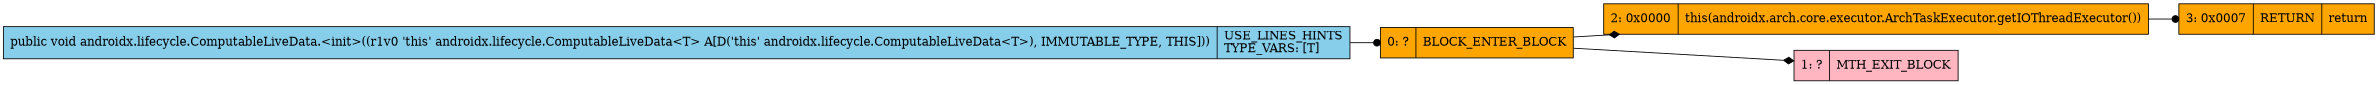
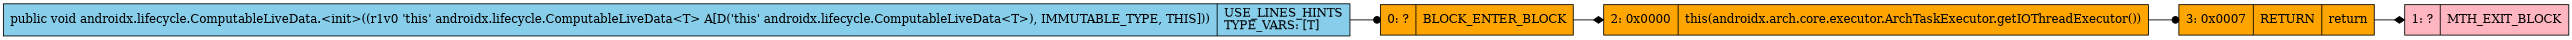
edge "0: ?" -> "1: ?": now "3: 0x0007" -> "1: ?"
